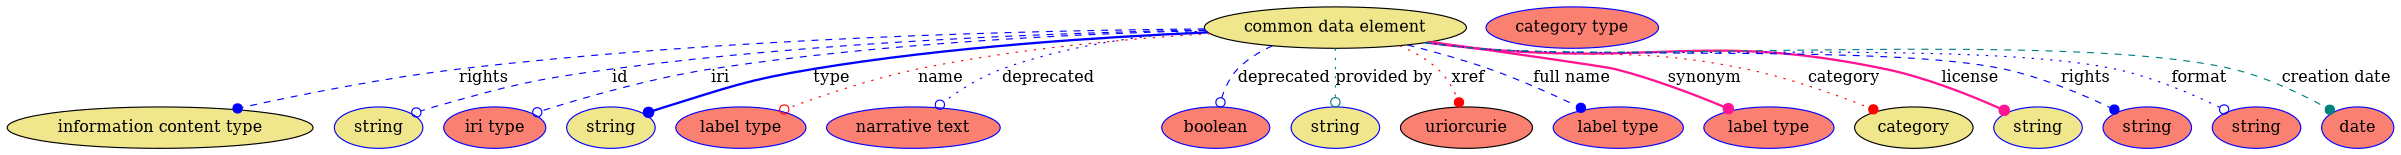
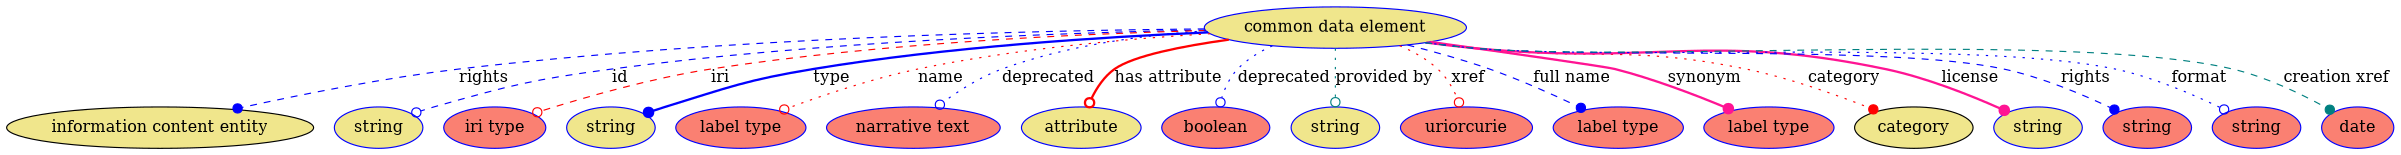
node "common data element": color black -> blue
node "category type": removed
edge "common data element" -> "iri type": color blue -> red
edge "common data element" -> "boolean": style dashed -> dotted
edge "common data element" -> "uriorcurie": arrowhead dot -> odot
edge "common data element" -> "date": label "creation date" -> "creation xref"
node "information content type": label "information content type" -> "information content entity"
node "attribute": added
node "uriorcurie": color black -> blue
